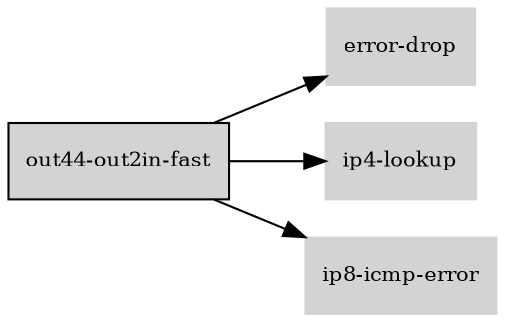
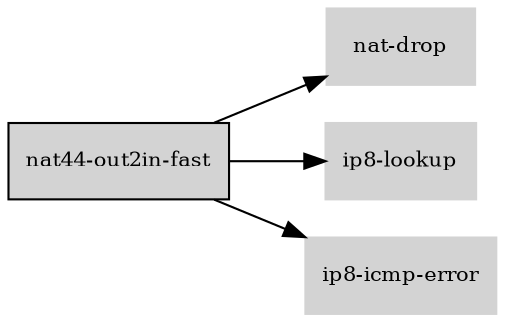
node "error-drop": label "error-drop" -> "nat-drop"
node "out44-out2in-fast": label "out44-out2in-fast" -> "nat44-out2in-fast"
node "ip4-lookup": label "ip4-lookup" -> "ip8-lookup"
